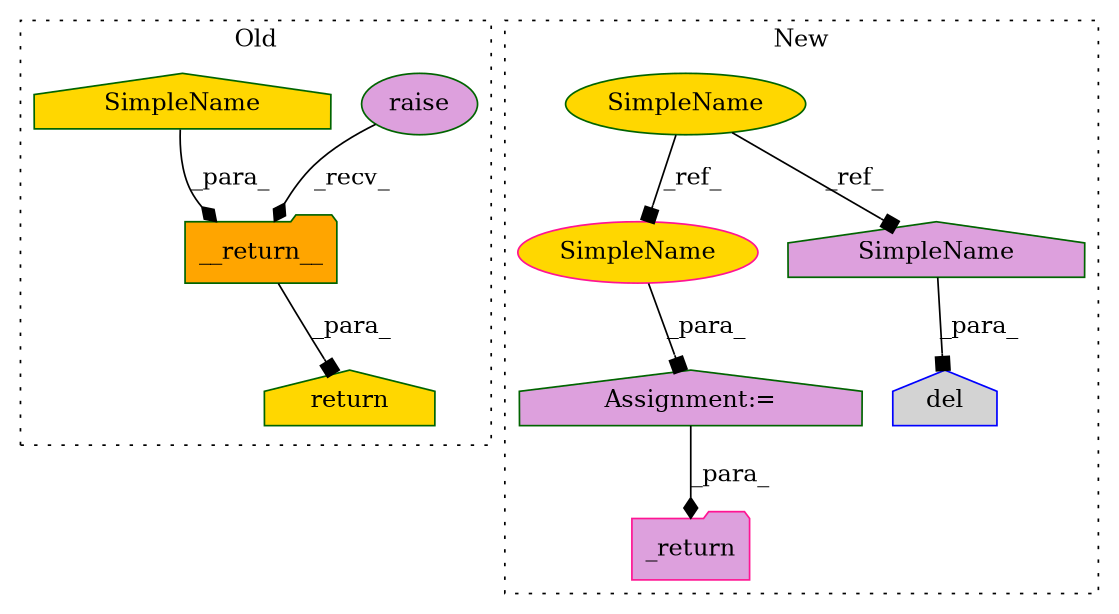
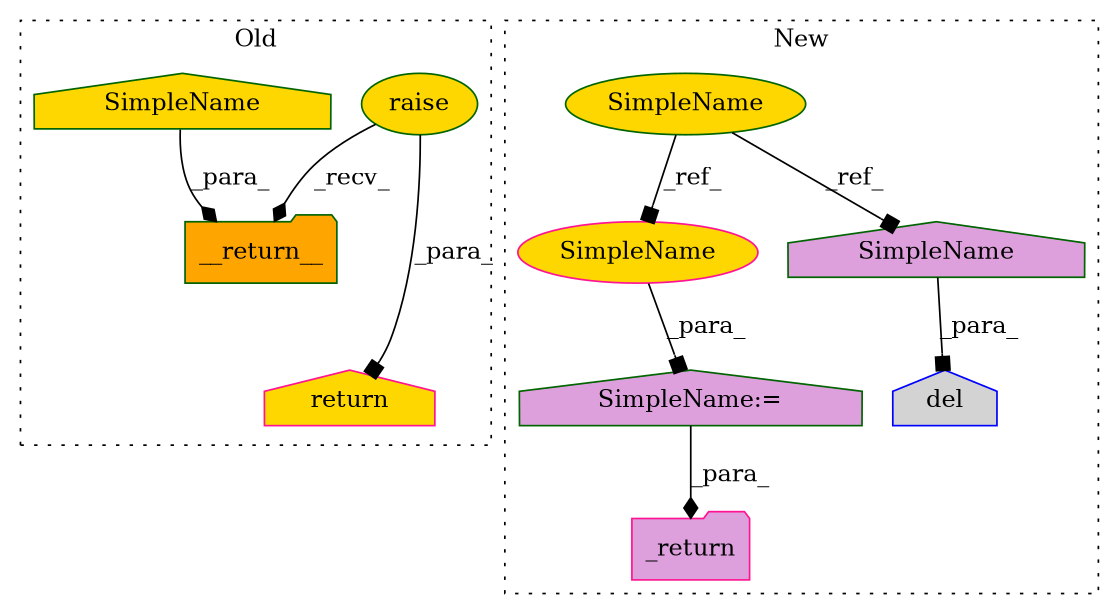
node "raise": fillcolor plum -> gold
edge "__return__" -> "return": now "raise" -> "return"
node "return": color darkgreen -> deeppink
node "Assignment:=": label "Assignment:=" -> "SimpleName:="
